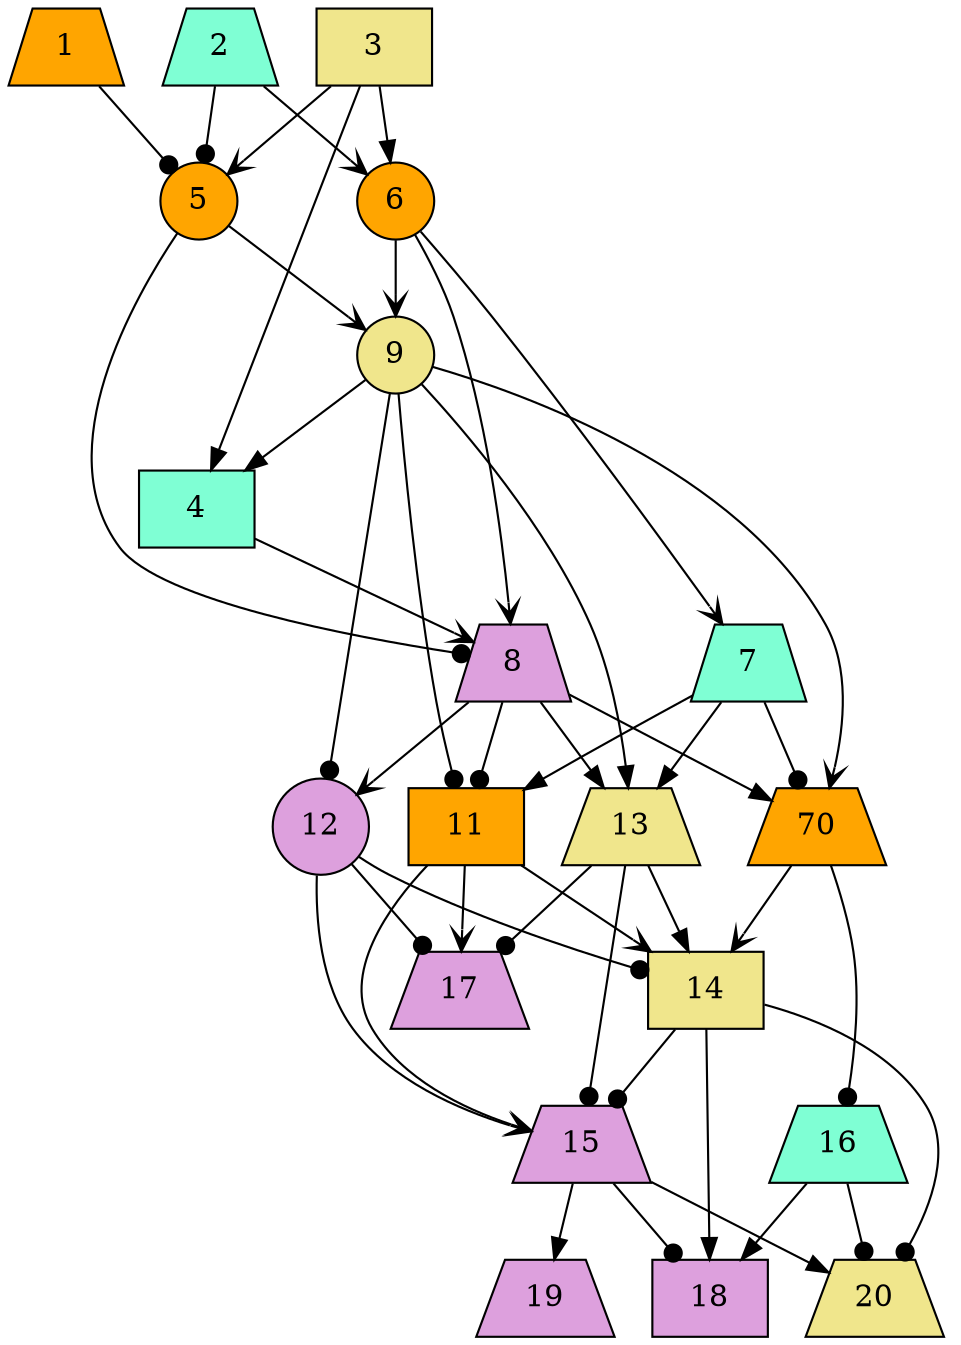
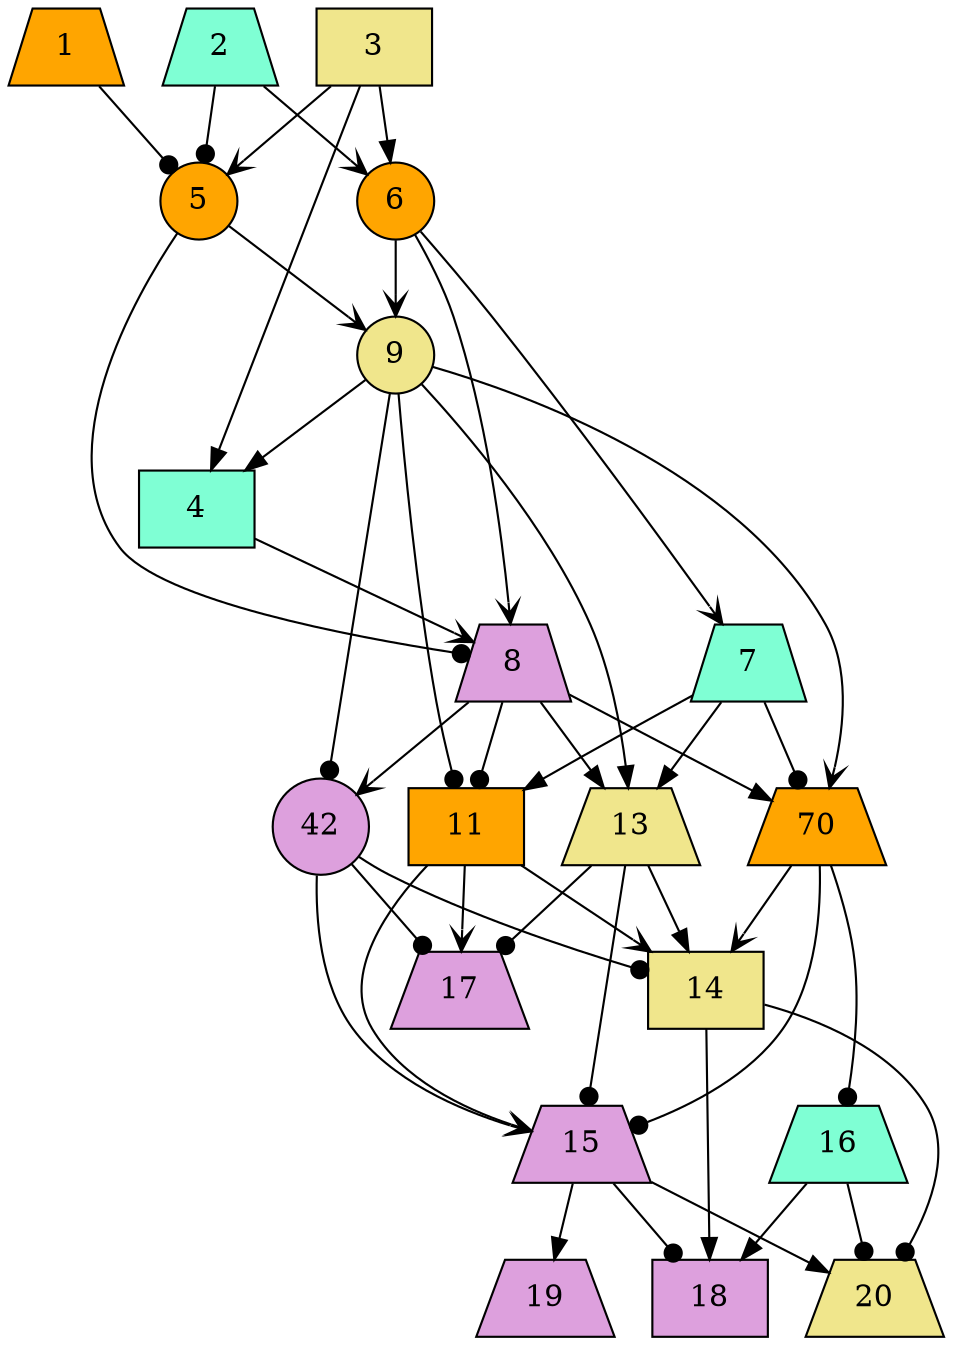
node "12": label "12" -> "42"
edge "14" -> "15": now "70" -> "15"
